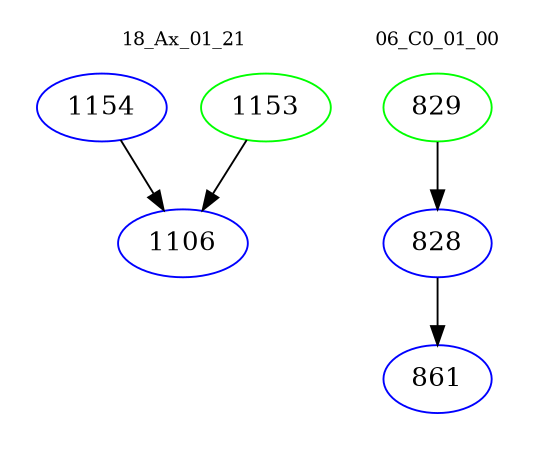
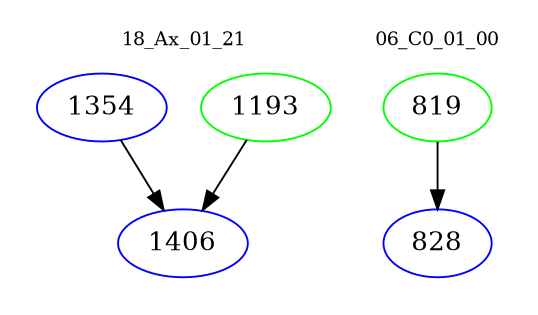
node "1154": label "1154" -> "1354"
node "1153": label "1153" -> "1193"
node "829": label "829" -> "819"
node "1106": label "1106" -> "1406"
node "861": removed
